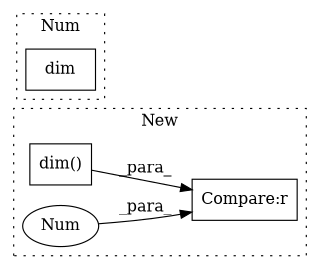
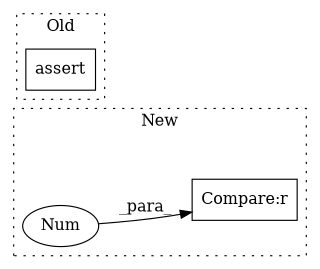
cluster "Num": label "Num" -> "Old"
node "dim": label "dim" -> "assert"
node "dim()": removed
